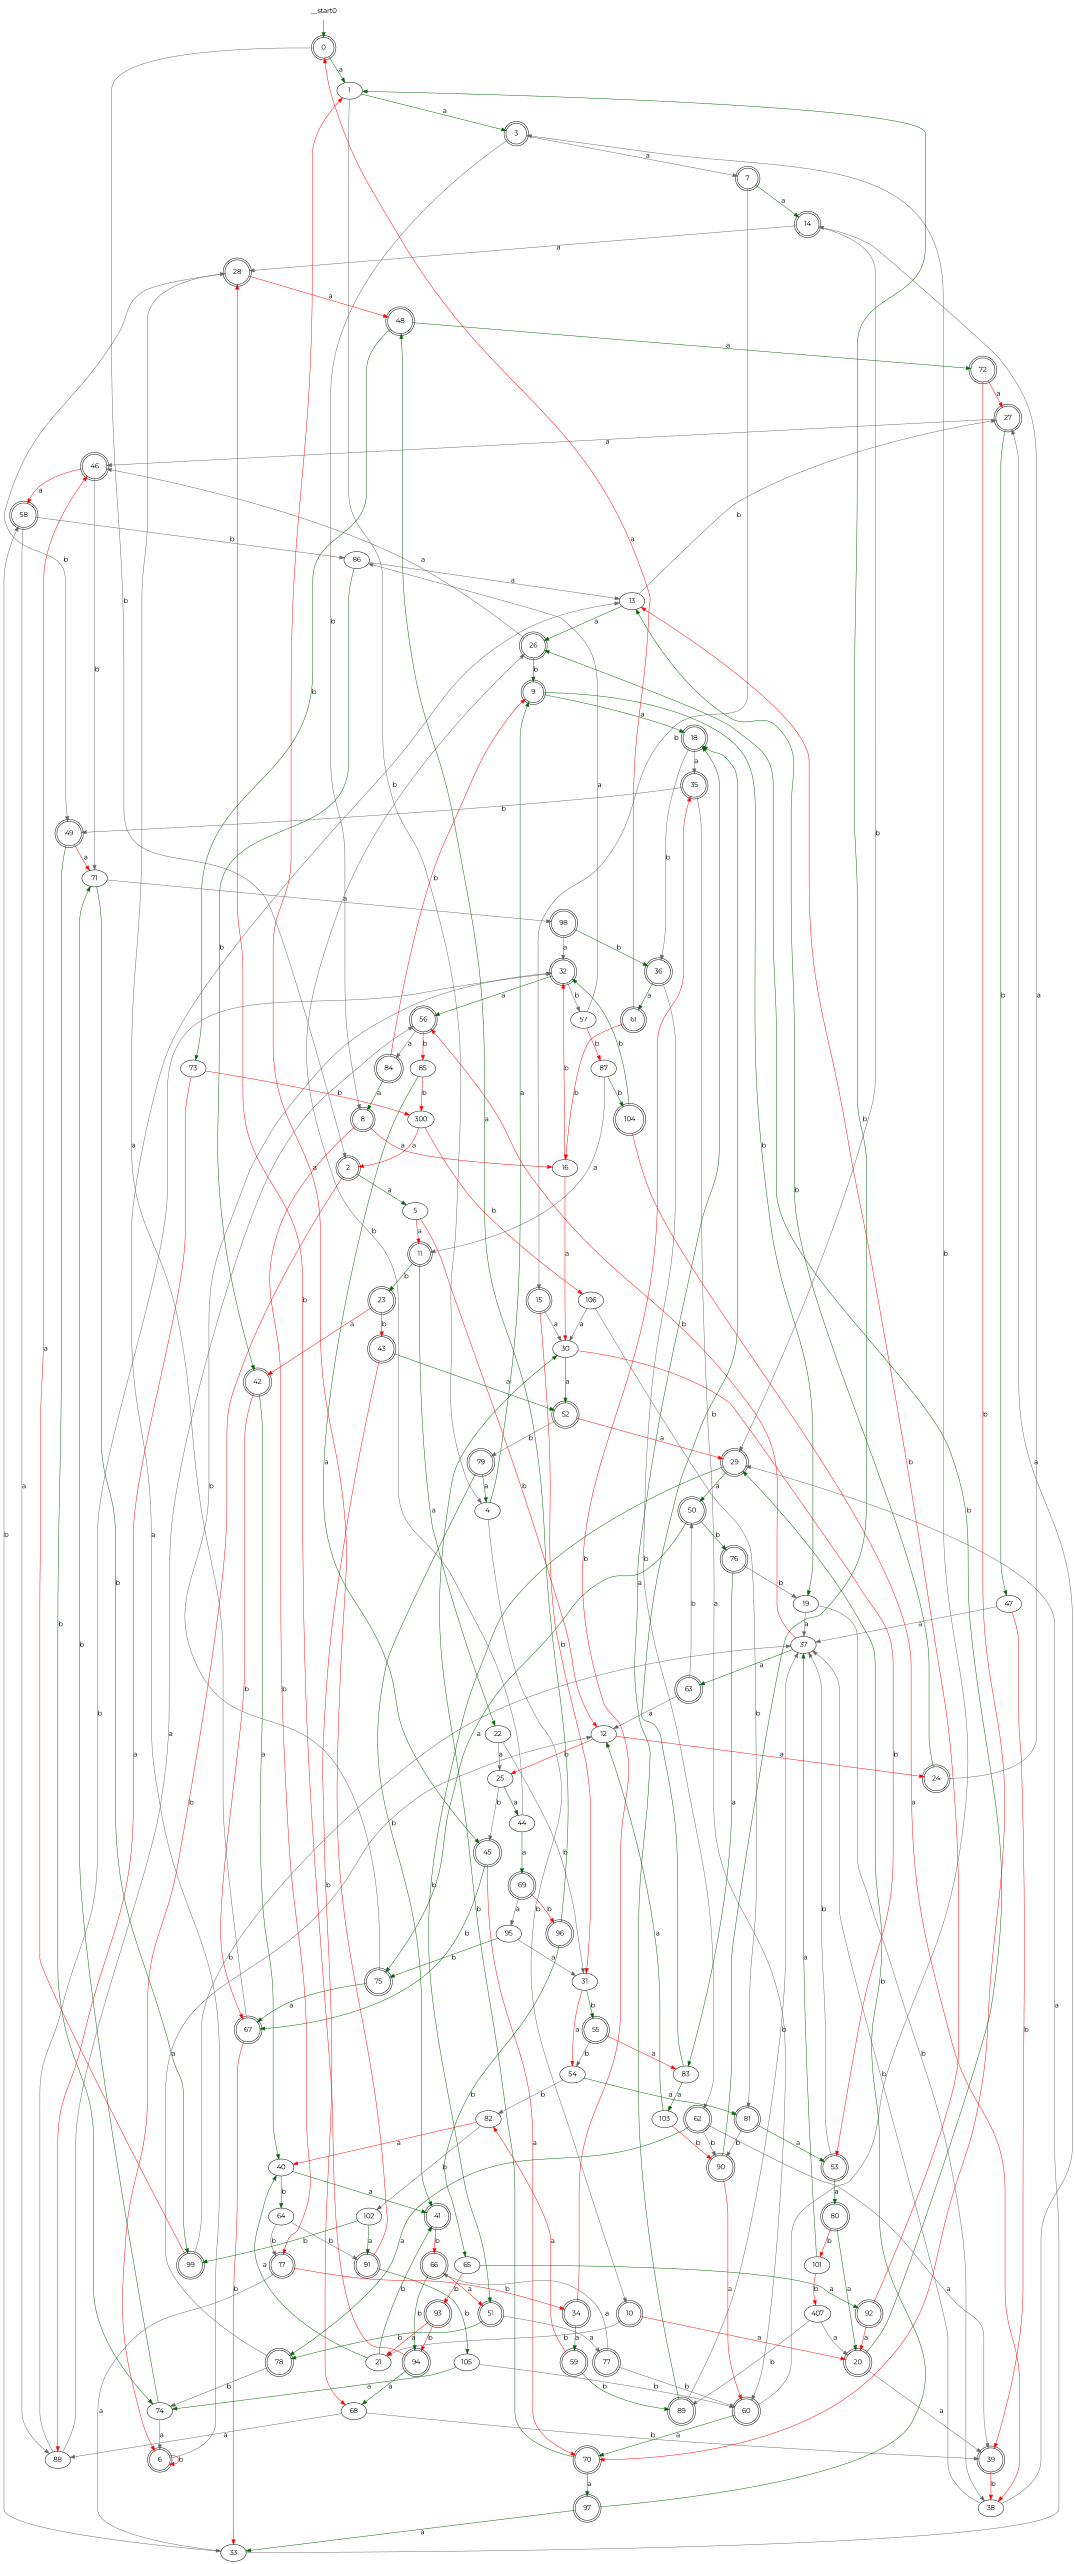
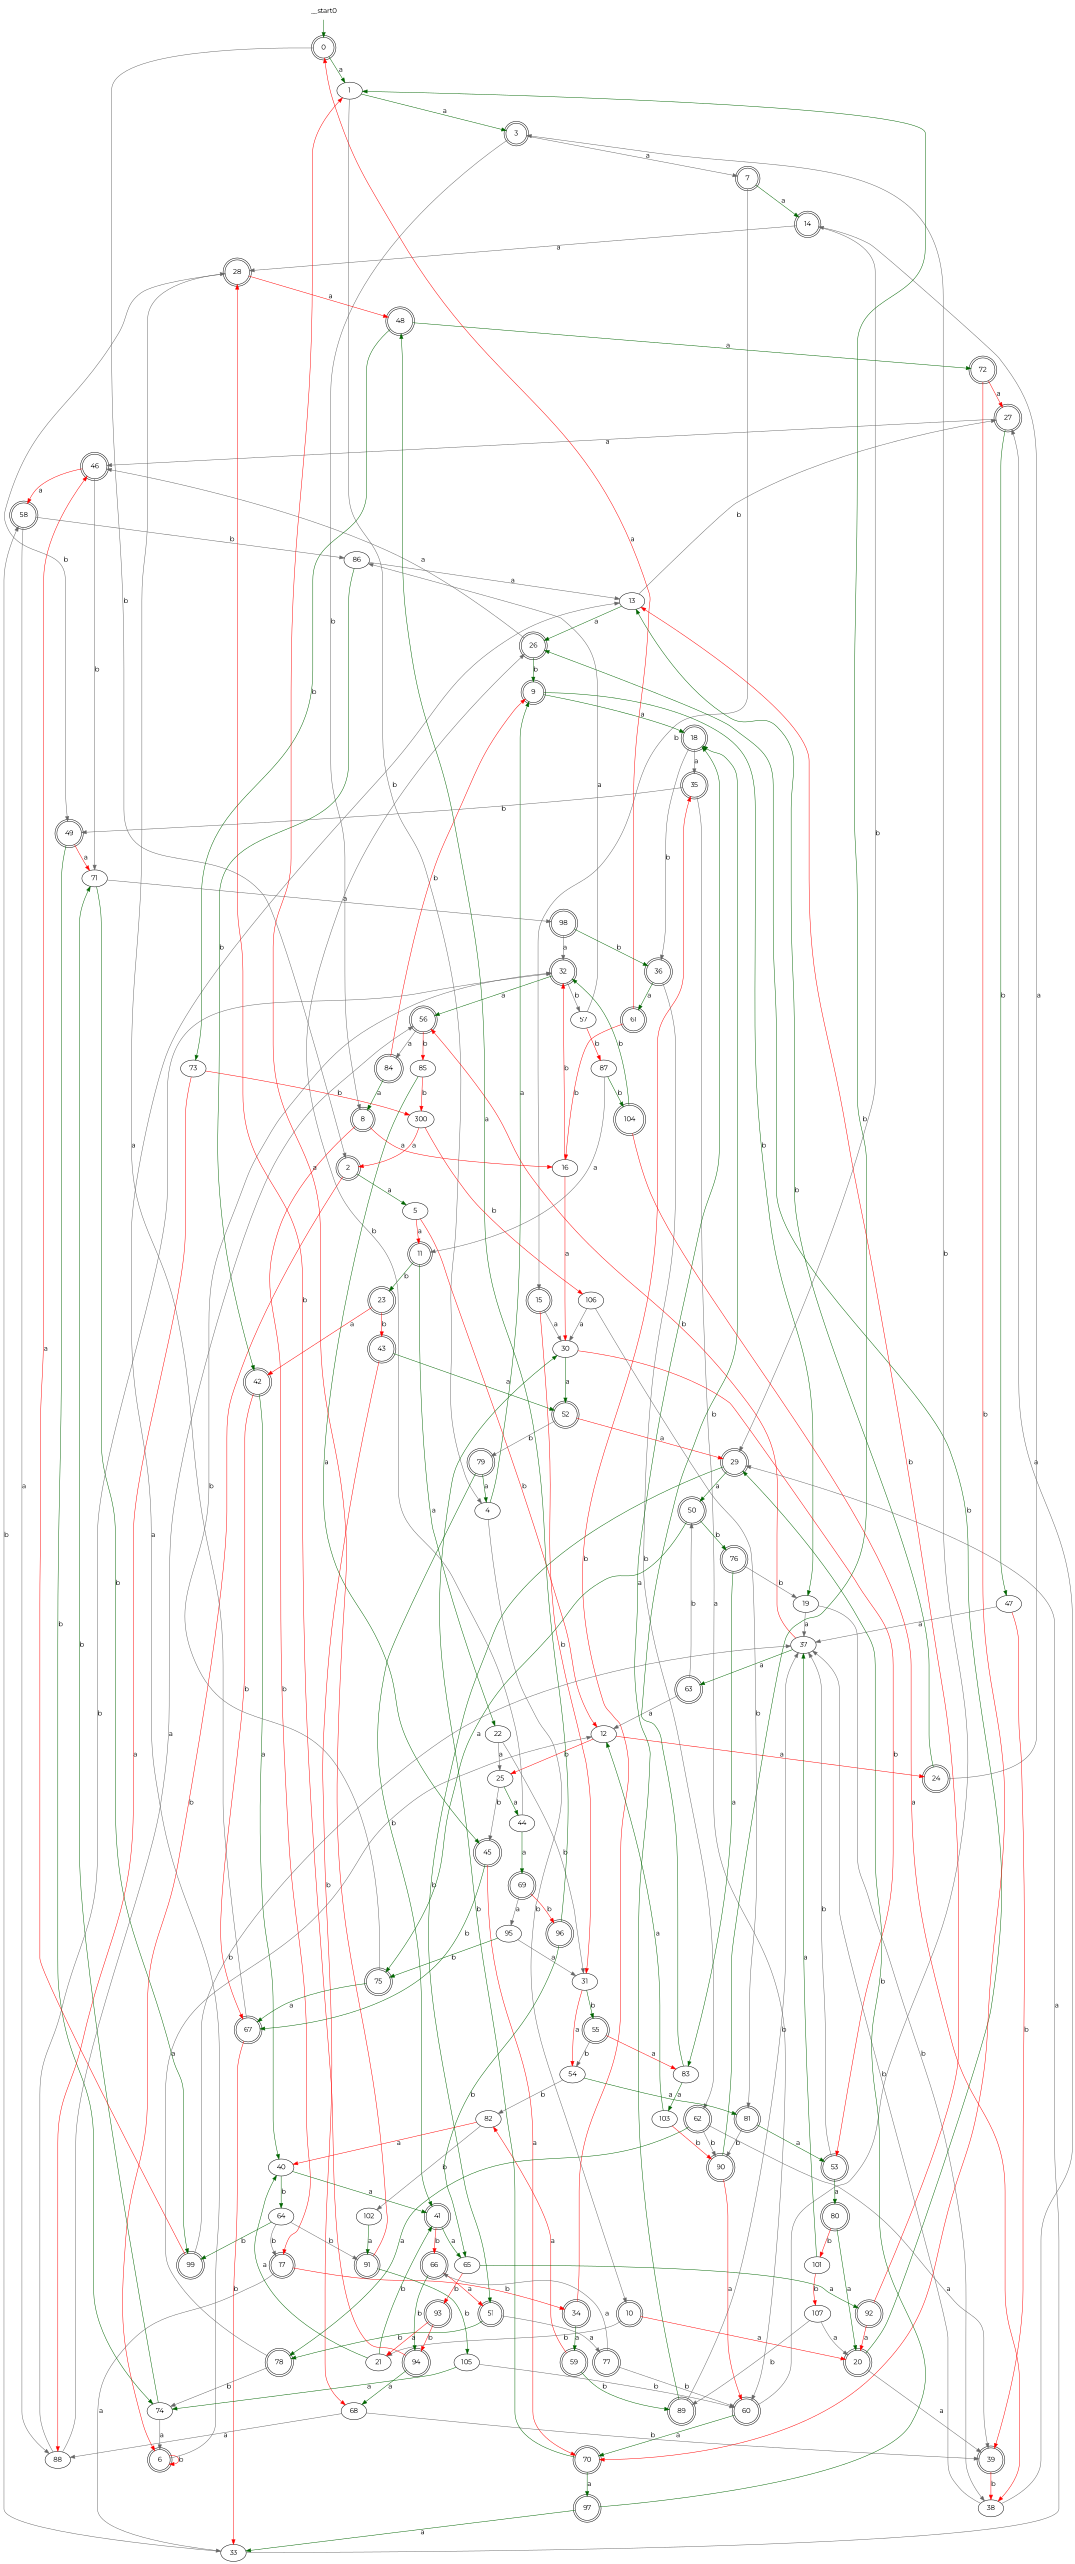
edge "41" -> "65": added, label "a"
edge "102" -> "99": now "64" -> "99"
node "407": label "407" -> "107"
